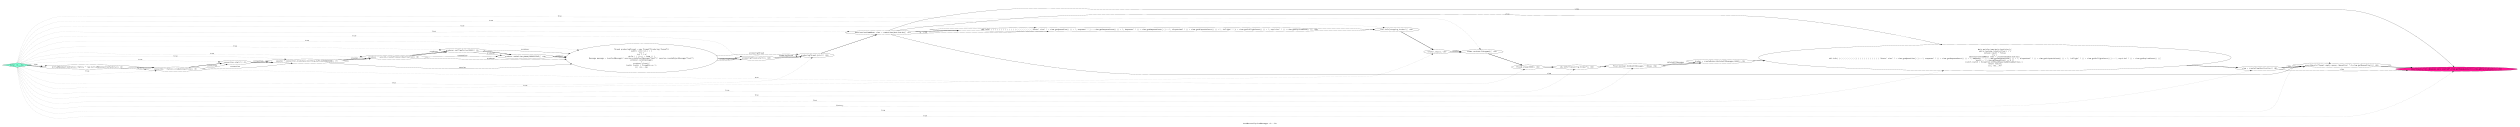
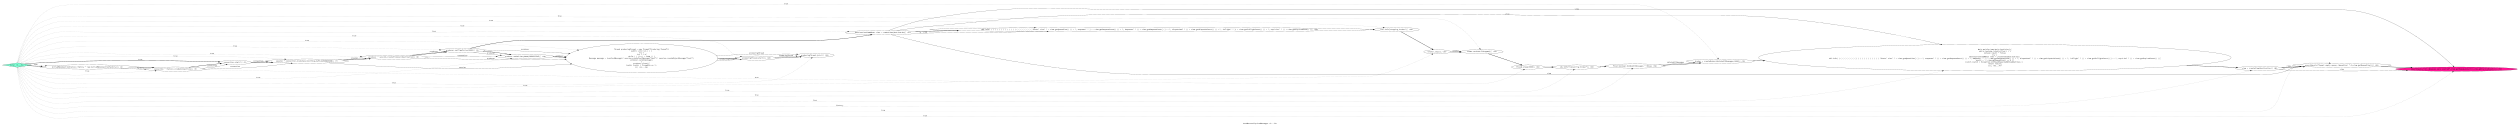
edge "Enter <3...51>" -> "broker = createBroker(deleteAllMessages,5000); <35>": added, label "true"
edge "producingThread.join(); <26>" -> "DestinationViewMBean view = createView(destination); <27>": now "producer.setTimeToLive(2000); <9>" -> "DestinationViewMBean view = createView(destination); <27>"
edge "Enter <3...51>" -> "connection.start(); <6>": style dotted -> bold
edge "Enter <3...51>" -> "producer.setDeliveryMode(PERSISTENT); <10>": added, label "true"
